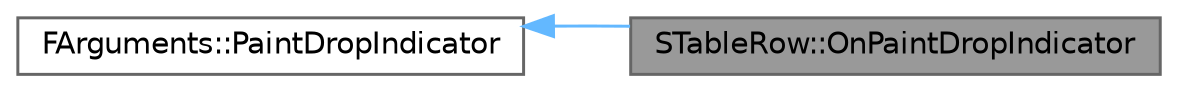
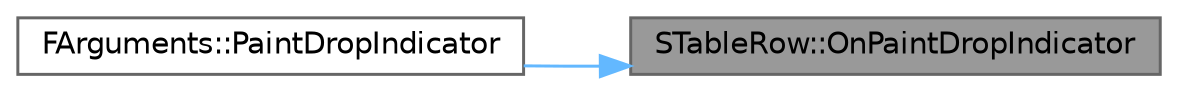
edge "STableRow::OnPaintDropIndicator" -> "FArguments::PaintDropIndicator": reversed
